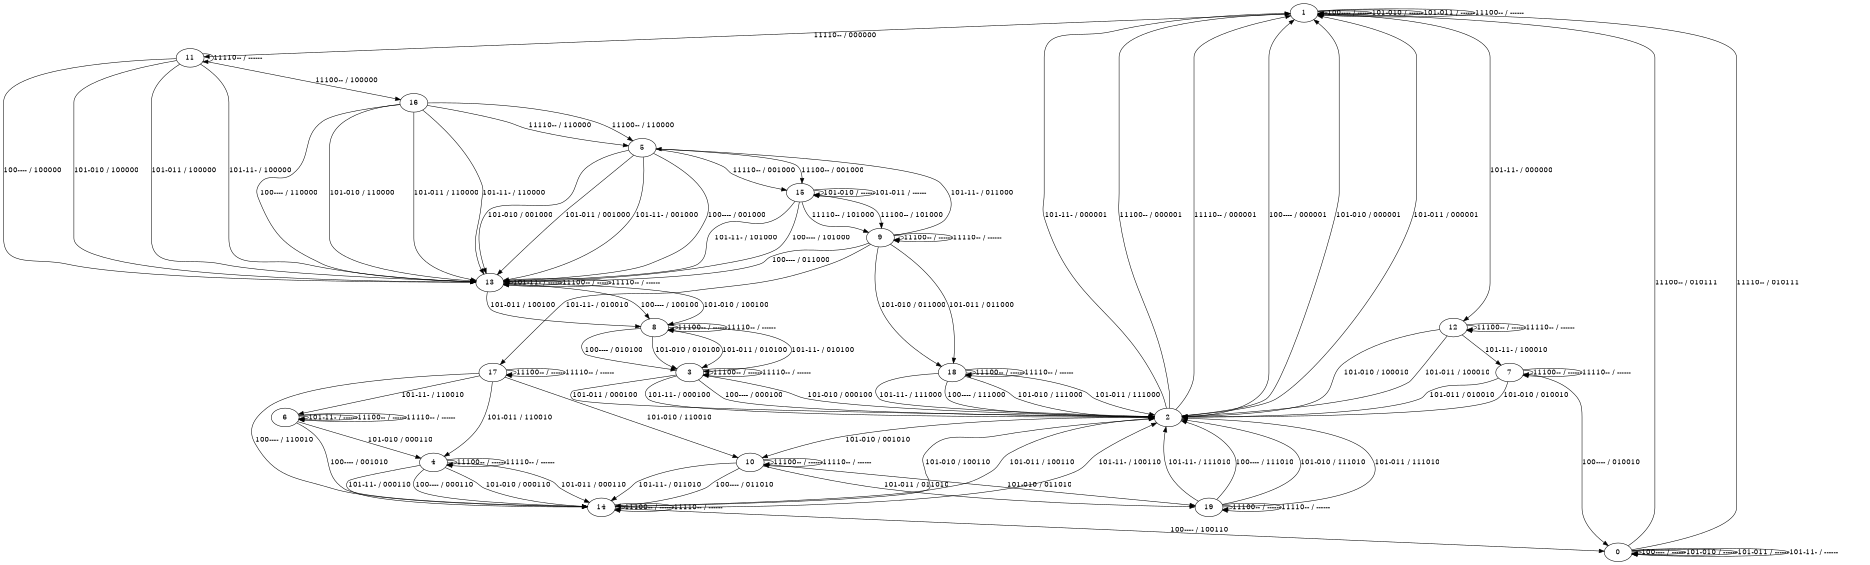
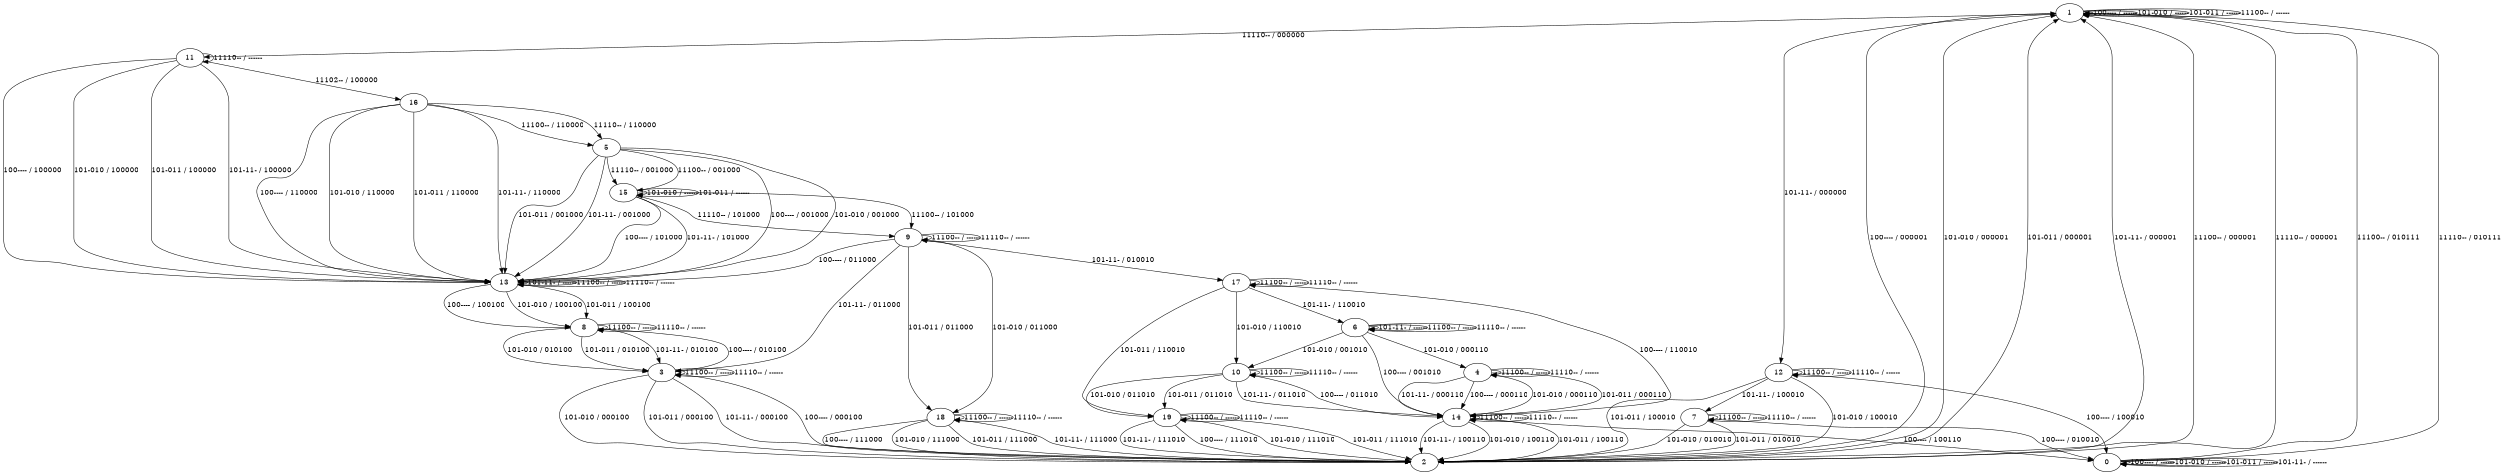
edge "11" -> "16": label "11100-- / 100000" -> "11102-- / 100000"
edge "9" -> "5": now "9" -> "3"
edge "12" -> "0": added, label "100---- / 100010"
edge "2" -> "10": now "6" -> "10"
edge "17" -> "4": now "17" -> "19"
